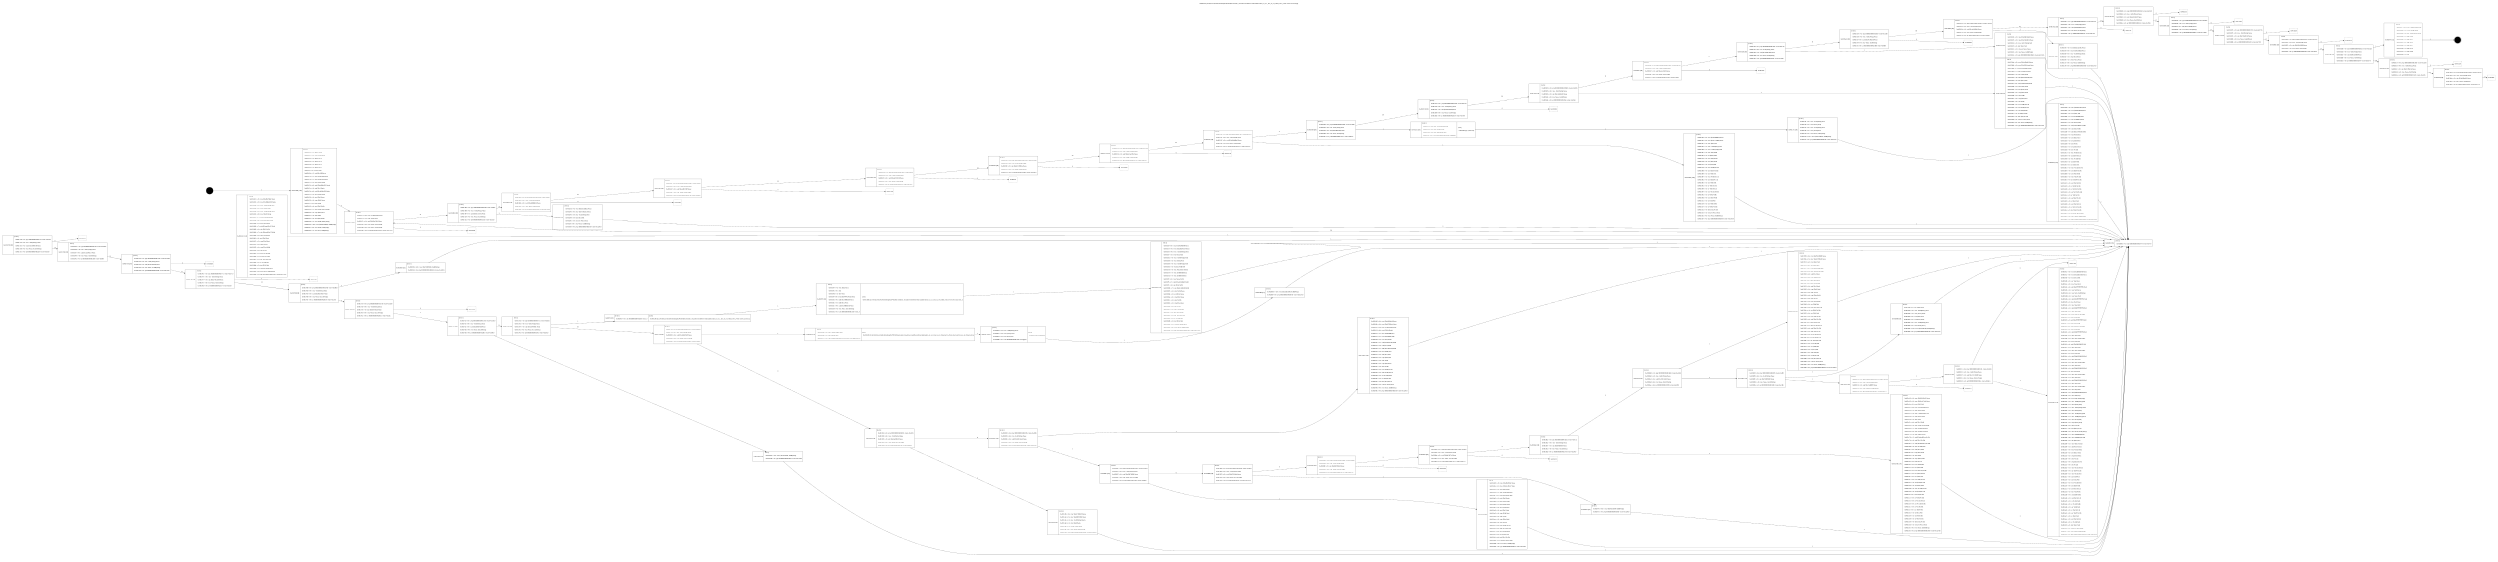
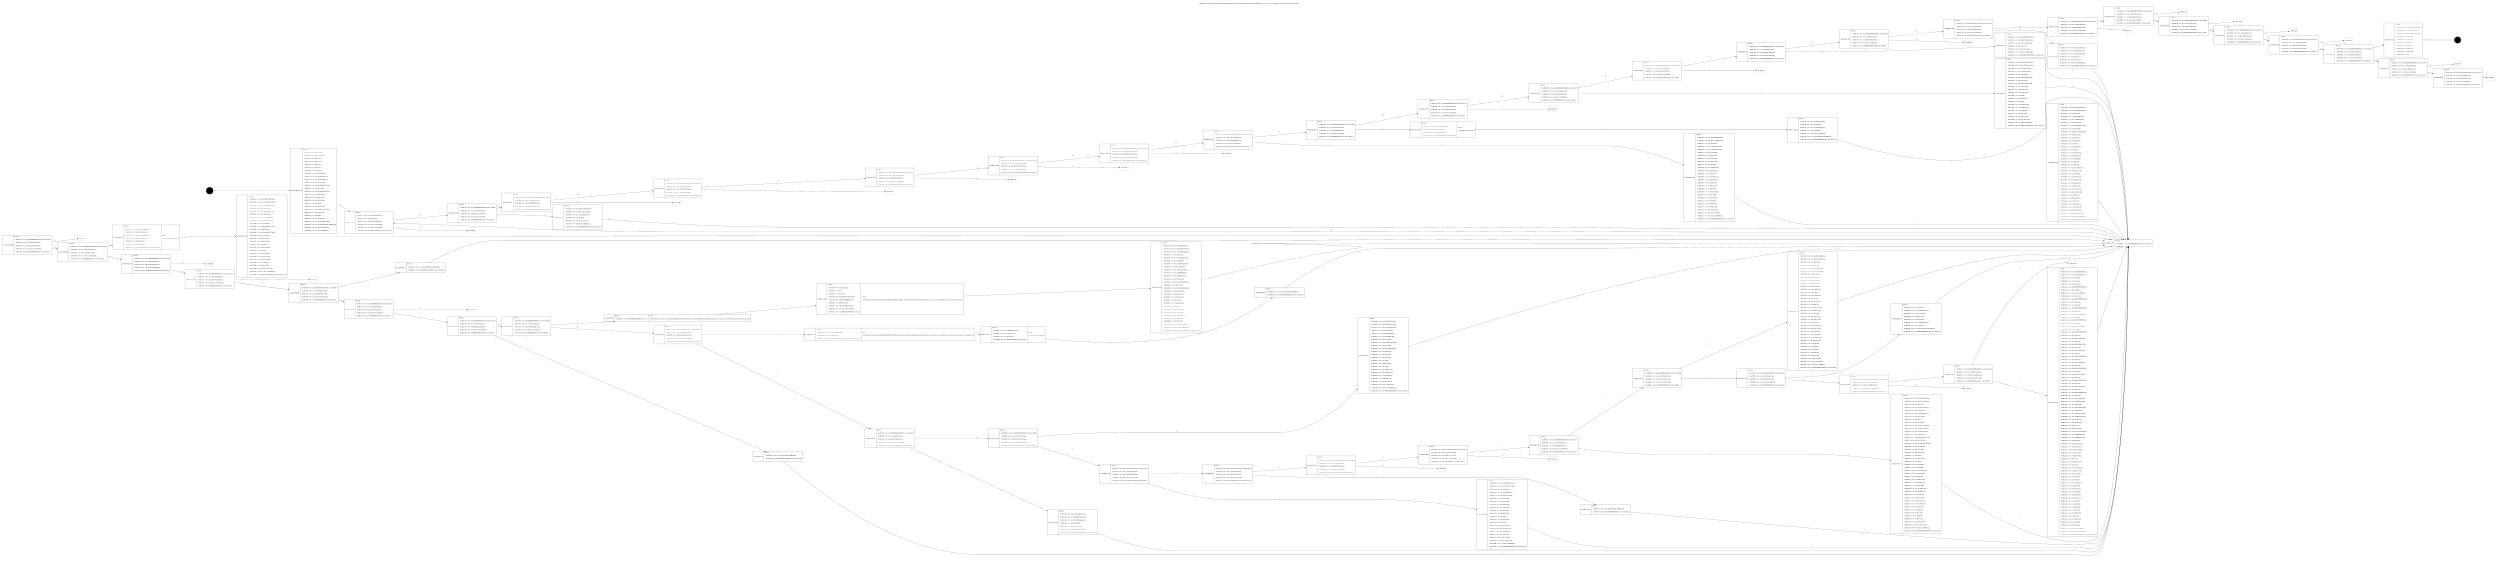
node "0x401d0f [29]": added
